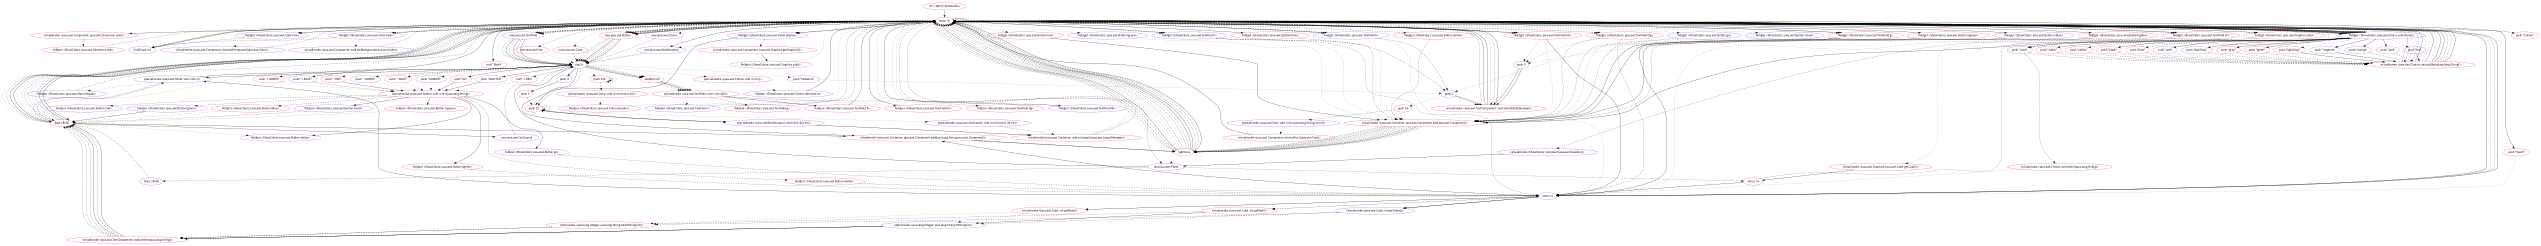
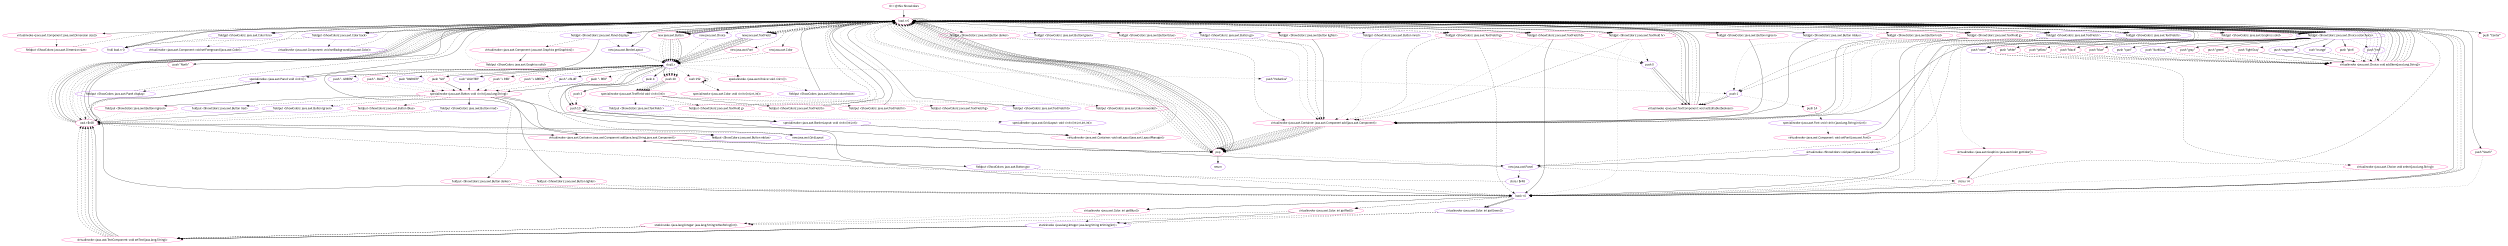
node "addItem 20": label "addItem 20" -> "push 20"
node "lightGray": label "lightGray" -> "pop"
node "return": added
